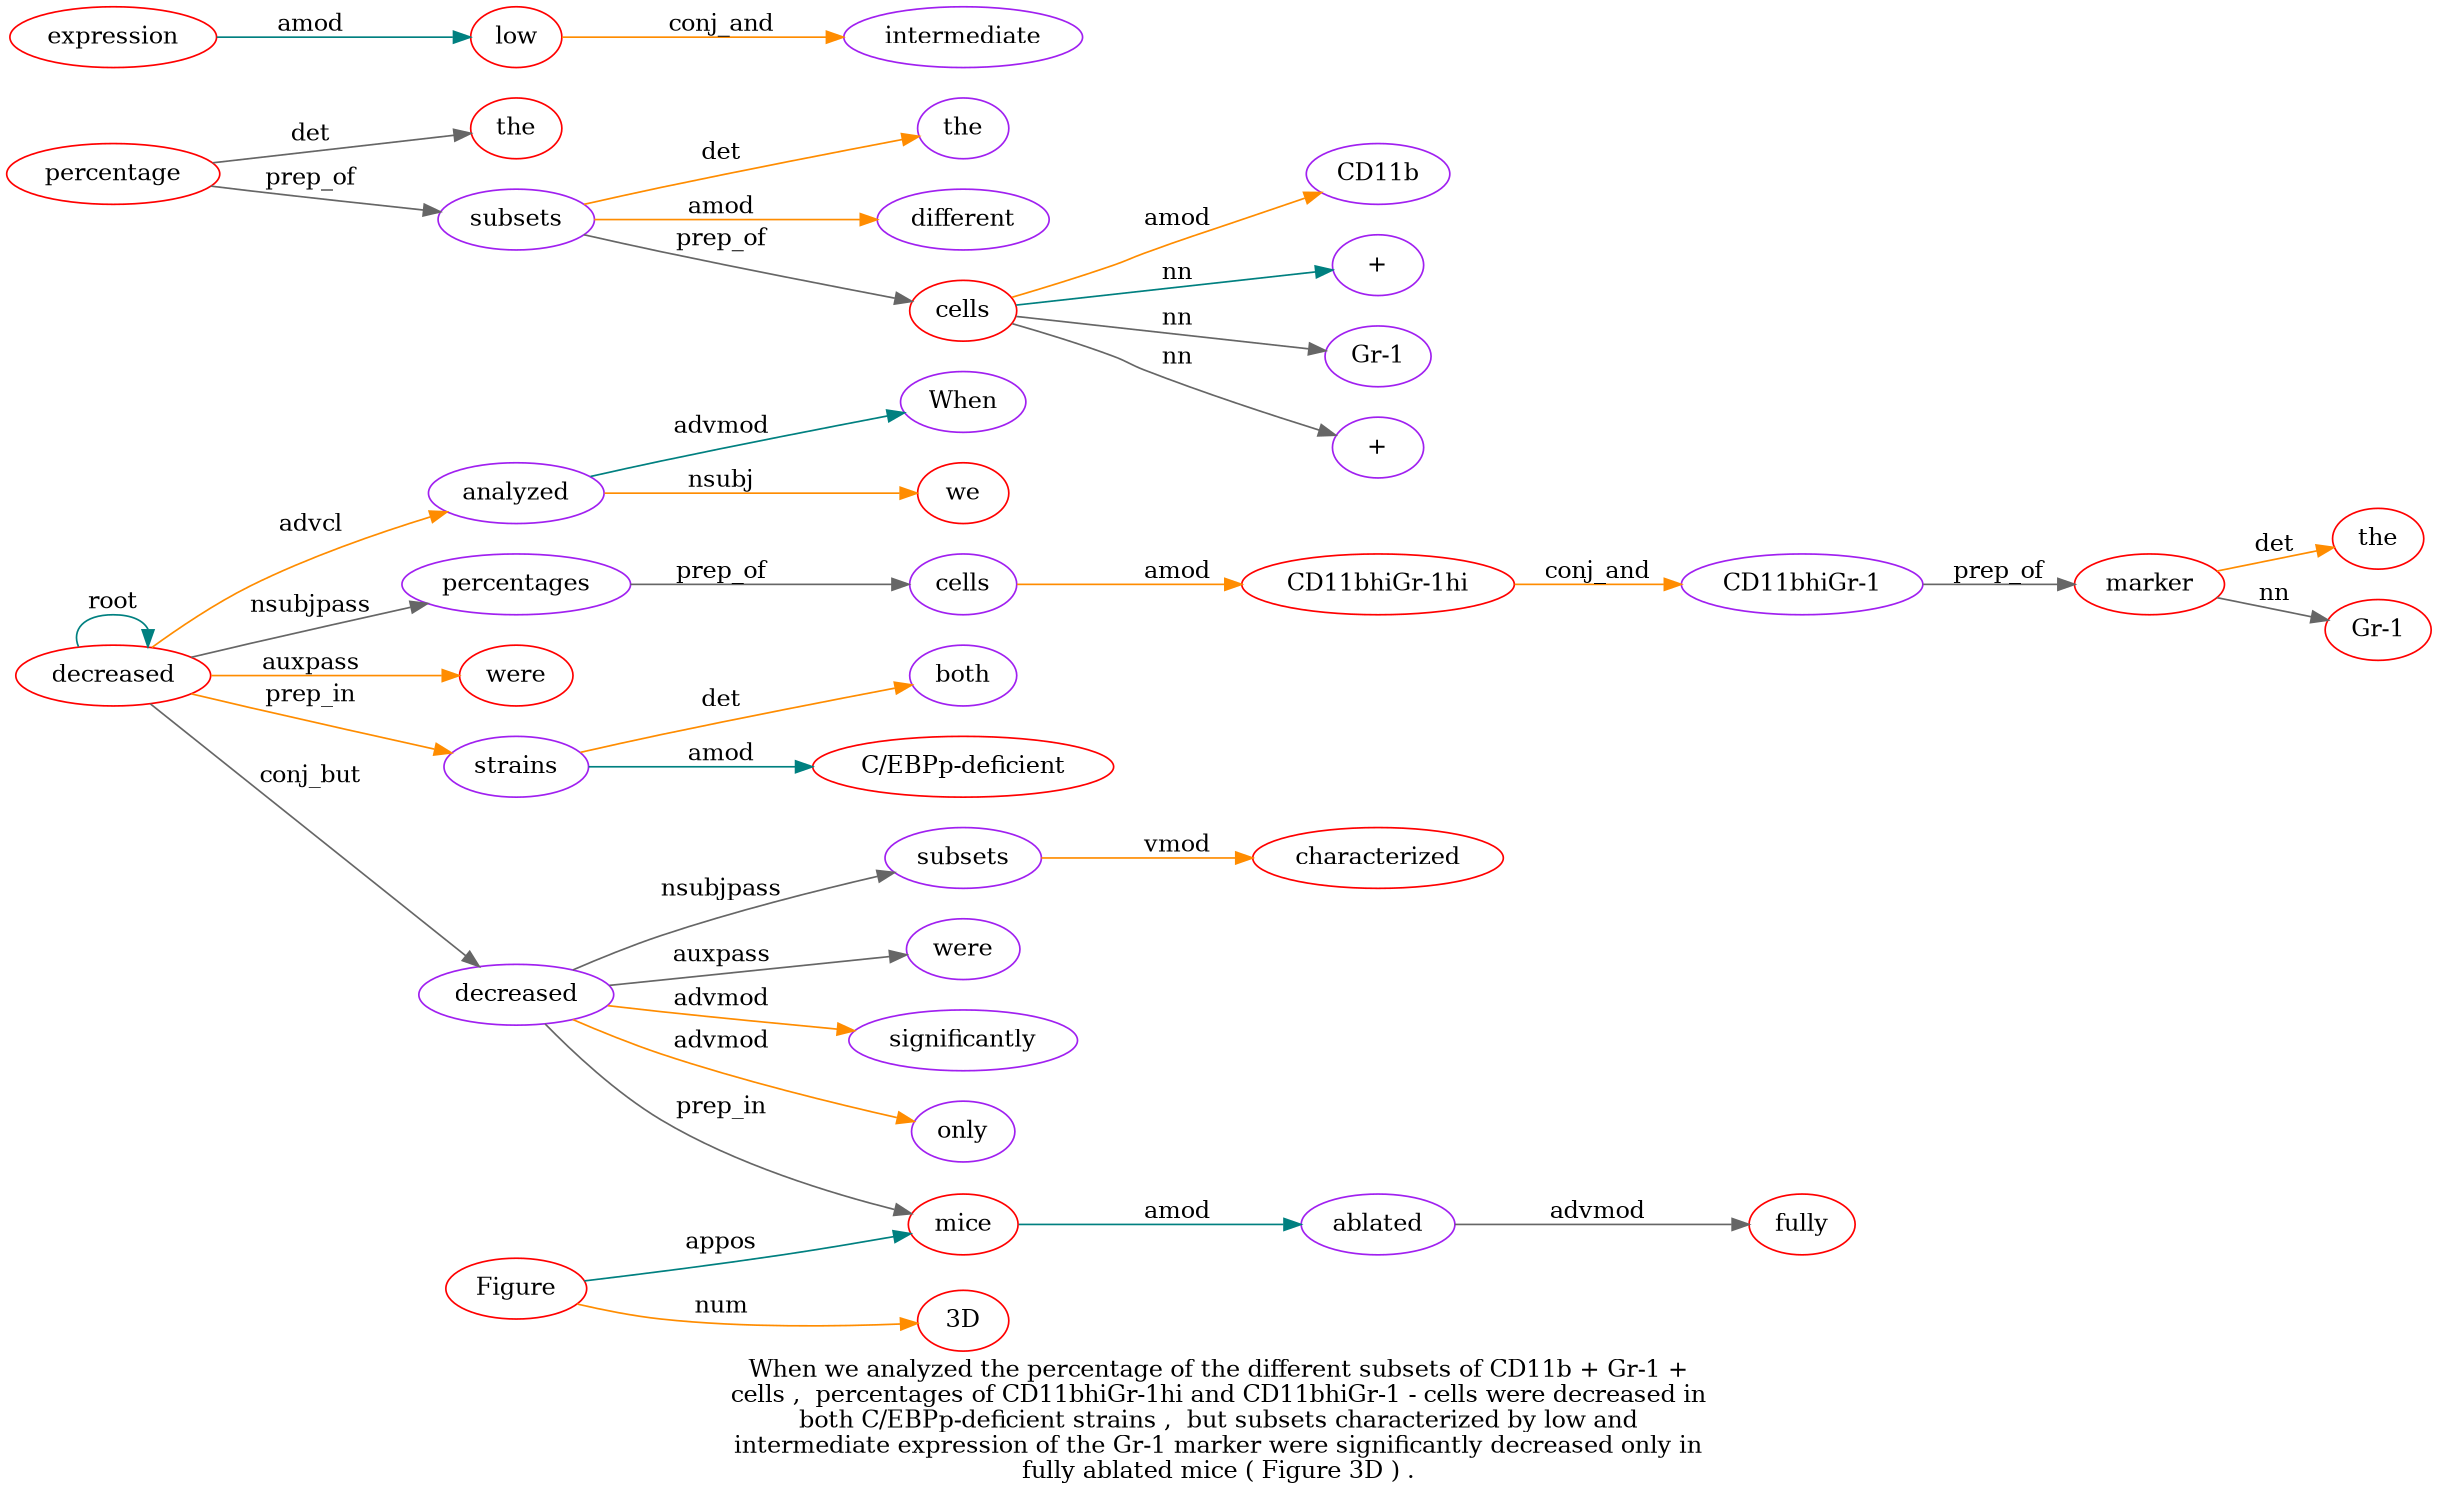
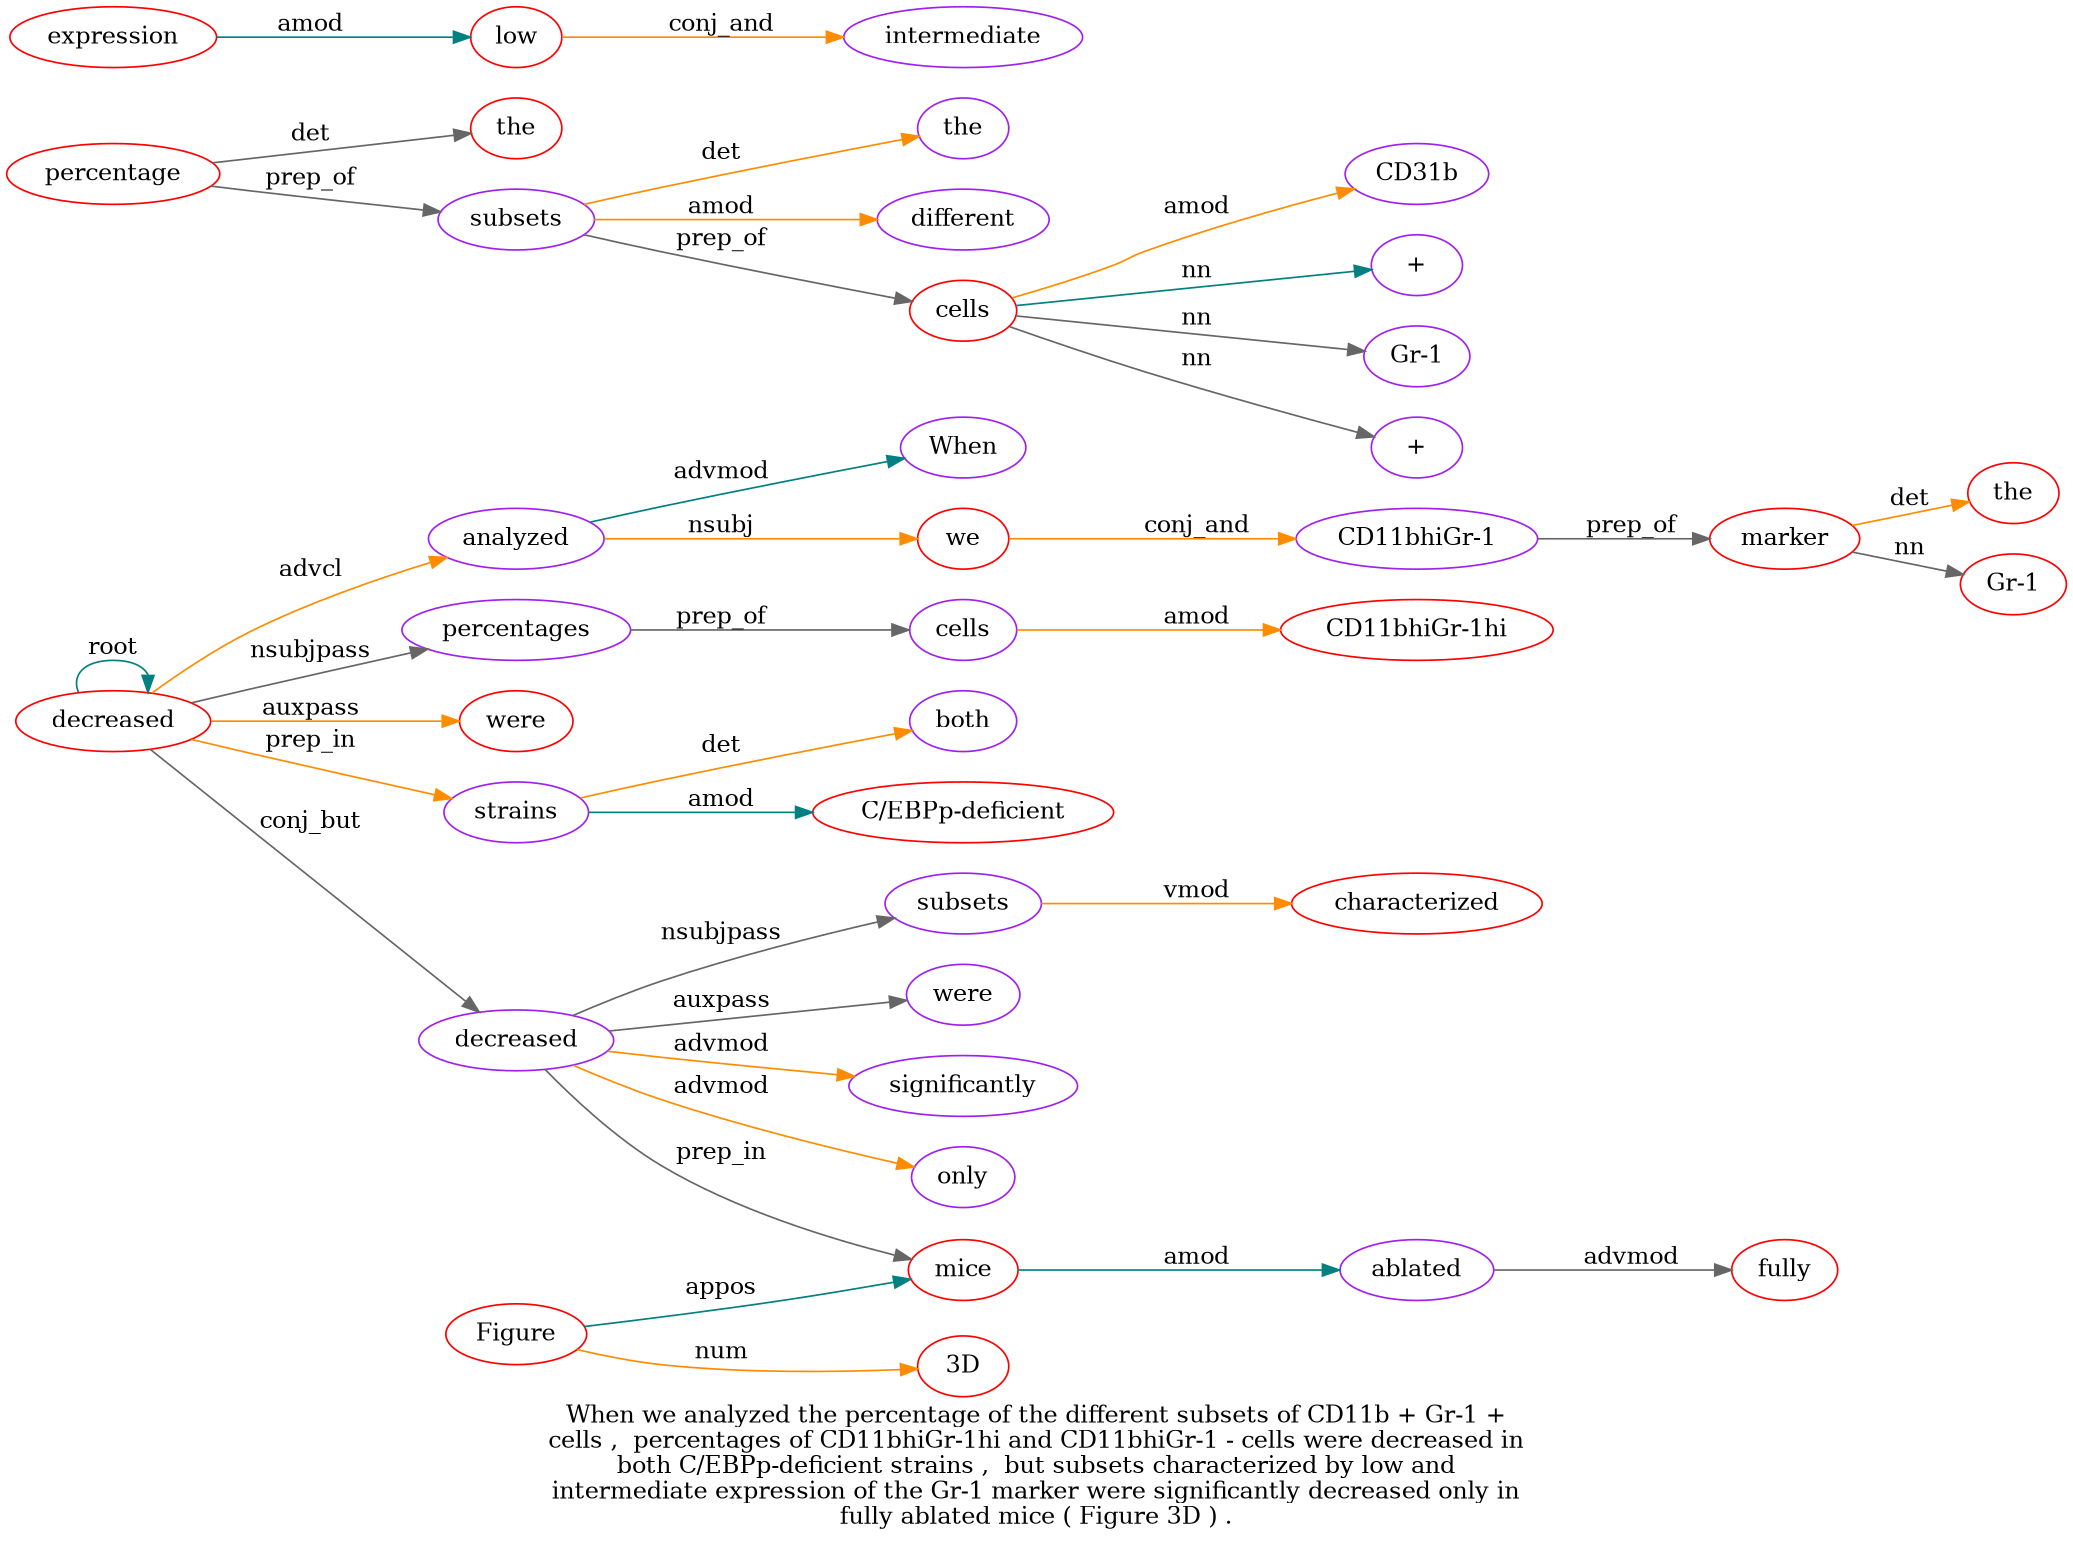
node "CD11b": label "CD11b" -> "CD31b"
edge "CD11bhiGr-1hi" -> "CD11bhiGr-1": now "we" -> "CD11bhiGr-1"
